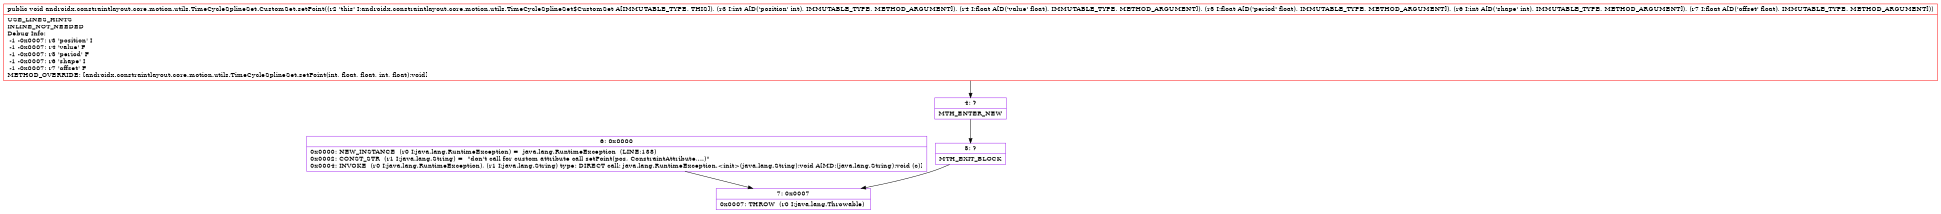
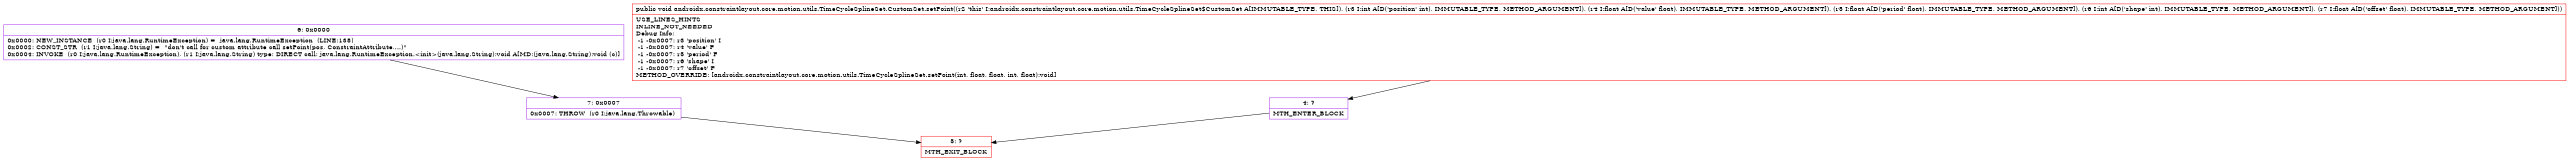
node "4: ?": text "MTH_ENTER_NEW" -> "MTH_ENTER_BLOCK"
node "5: ?": color purple -> red
edge "5: ?" -> "7: 0x0007": reversed
